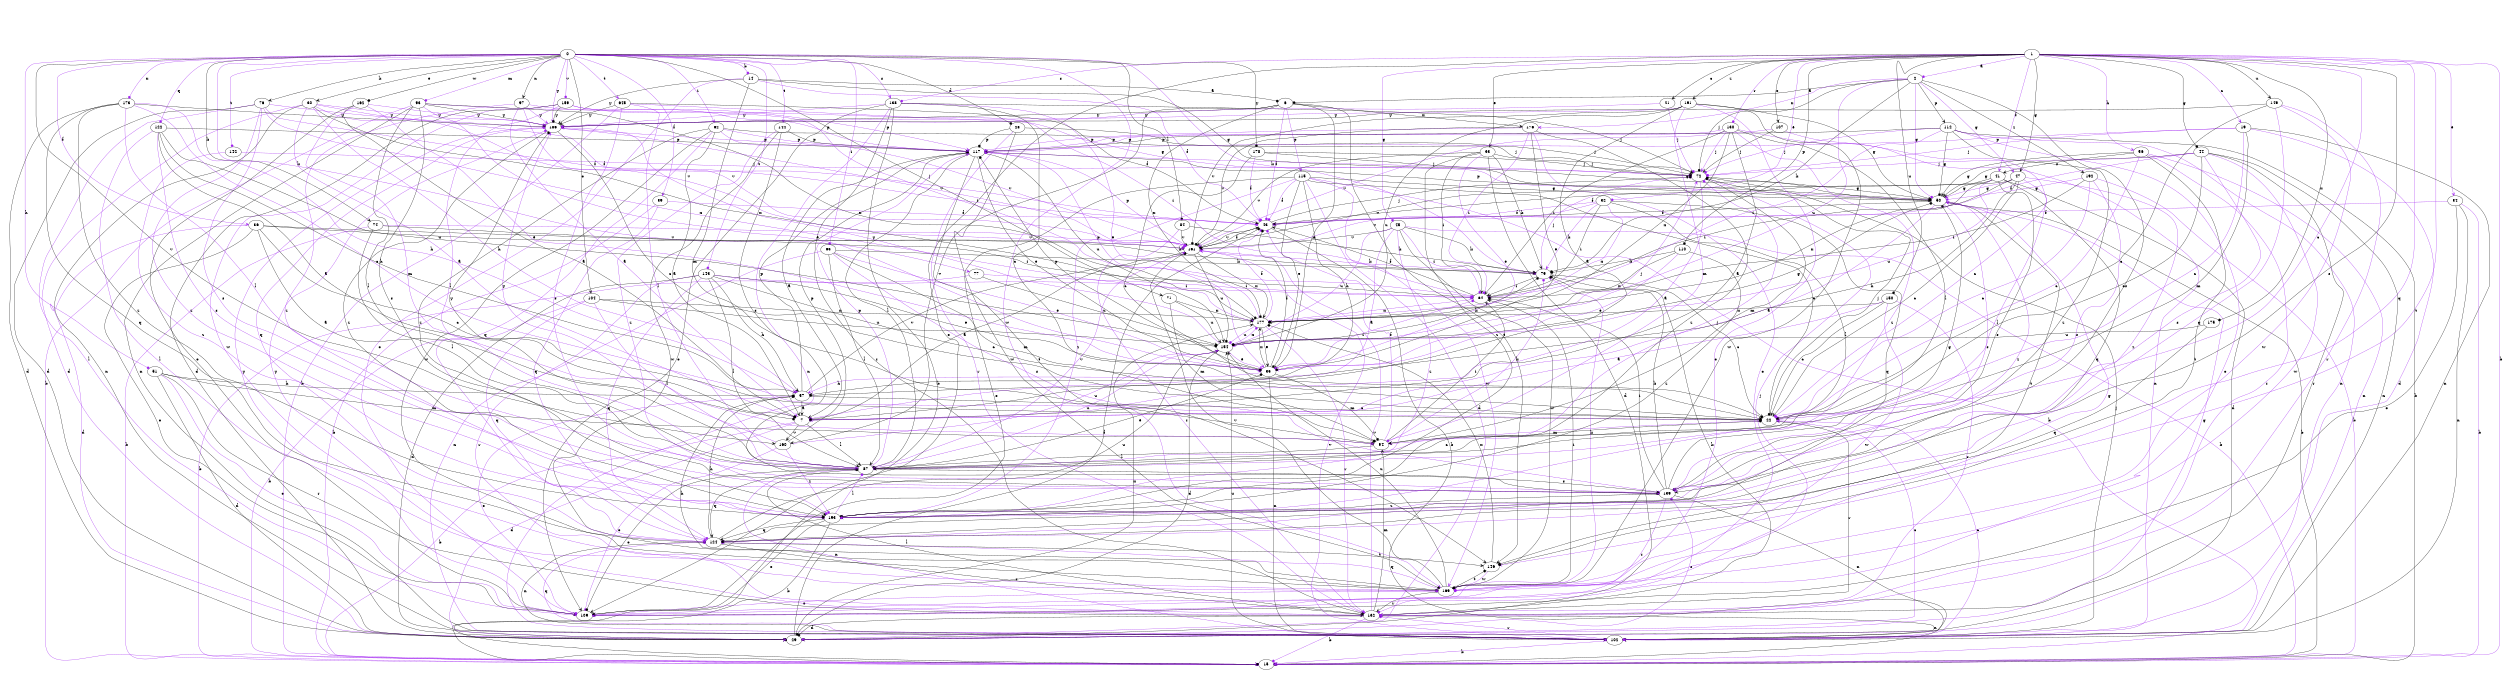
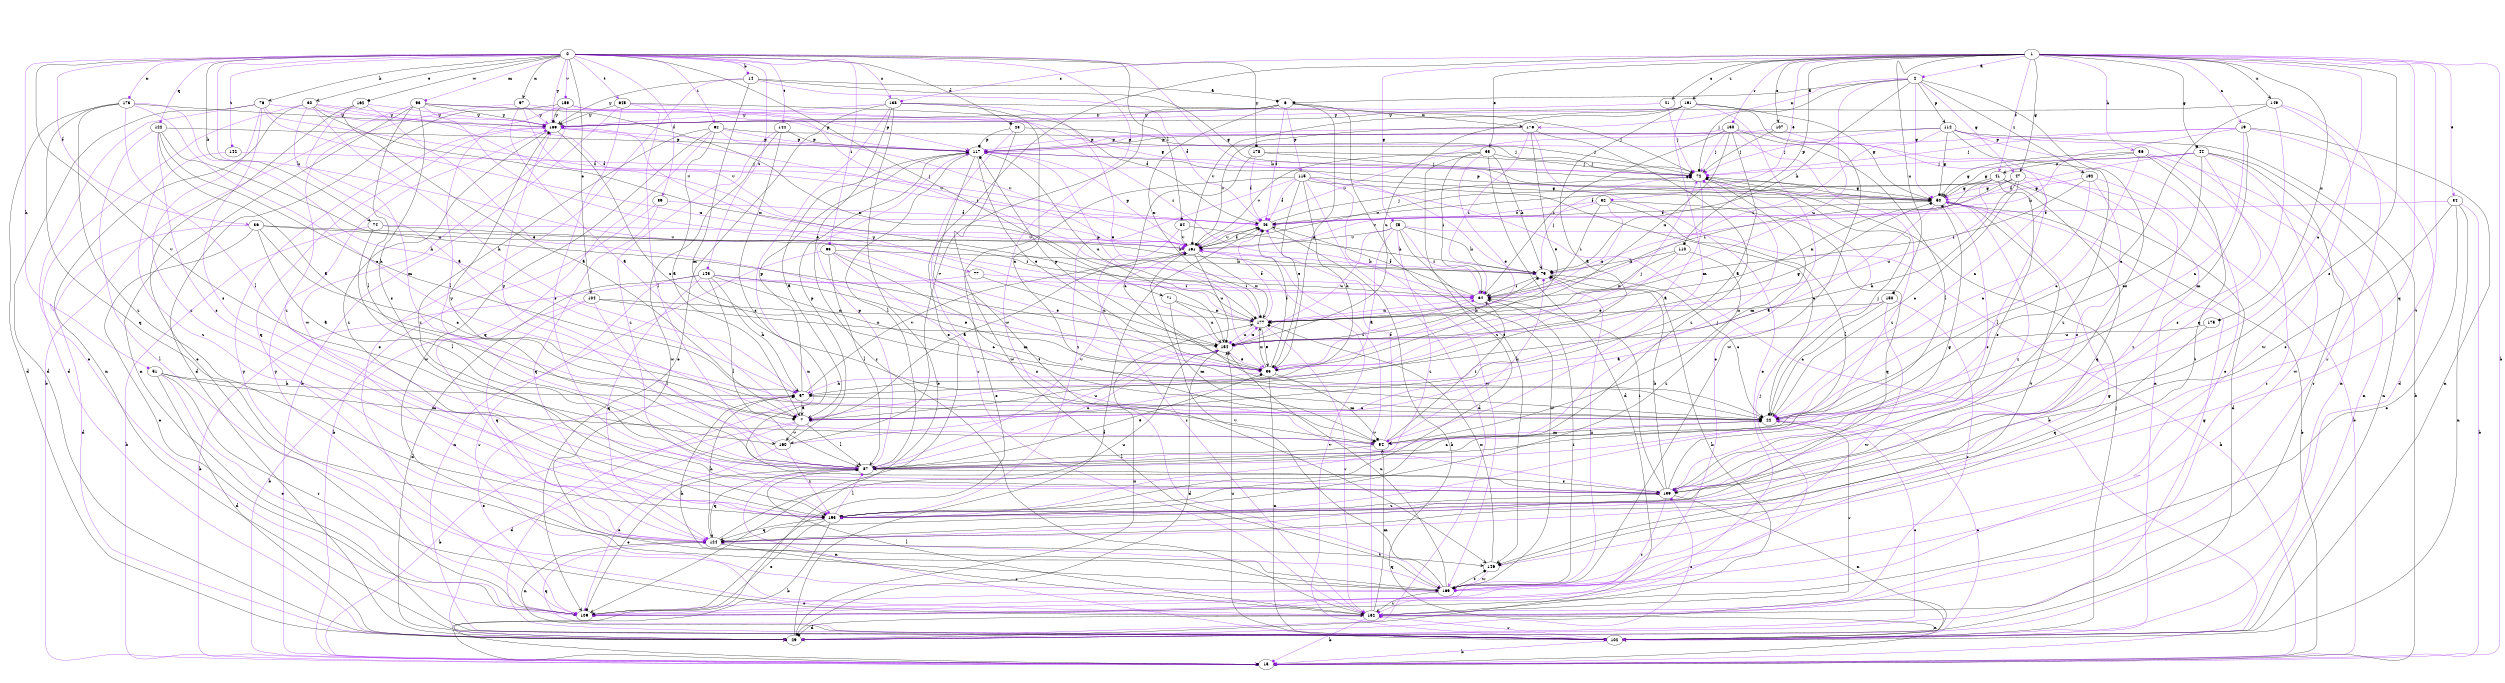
edge "32" -> "79": now "19" -> "79"
edge "76" -> "109": label "l" -> "o"
edge "34" -> "139": added, label "s"
edge "159" -> "169": now "159" -> "124"
